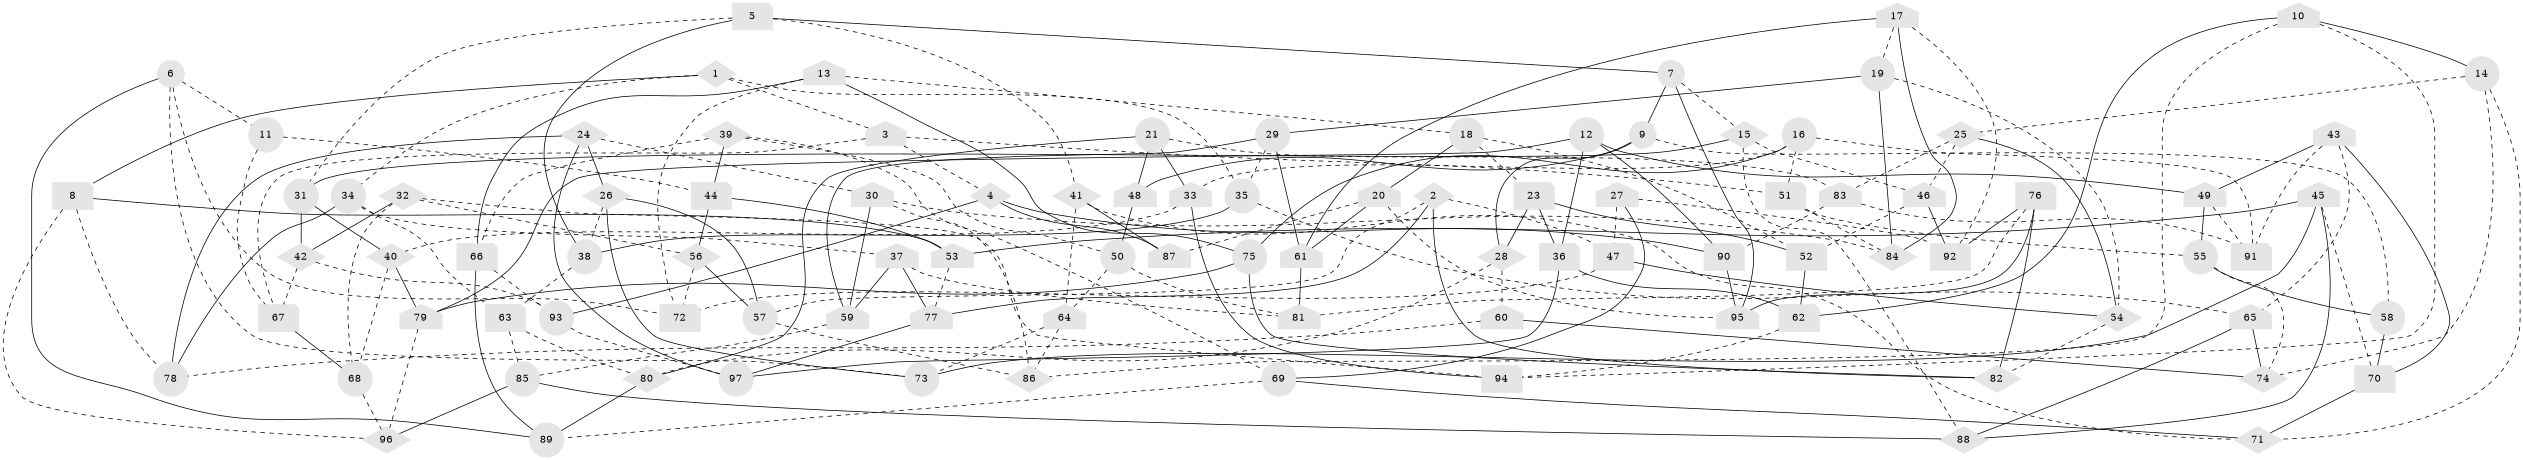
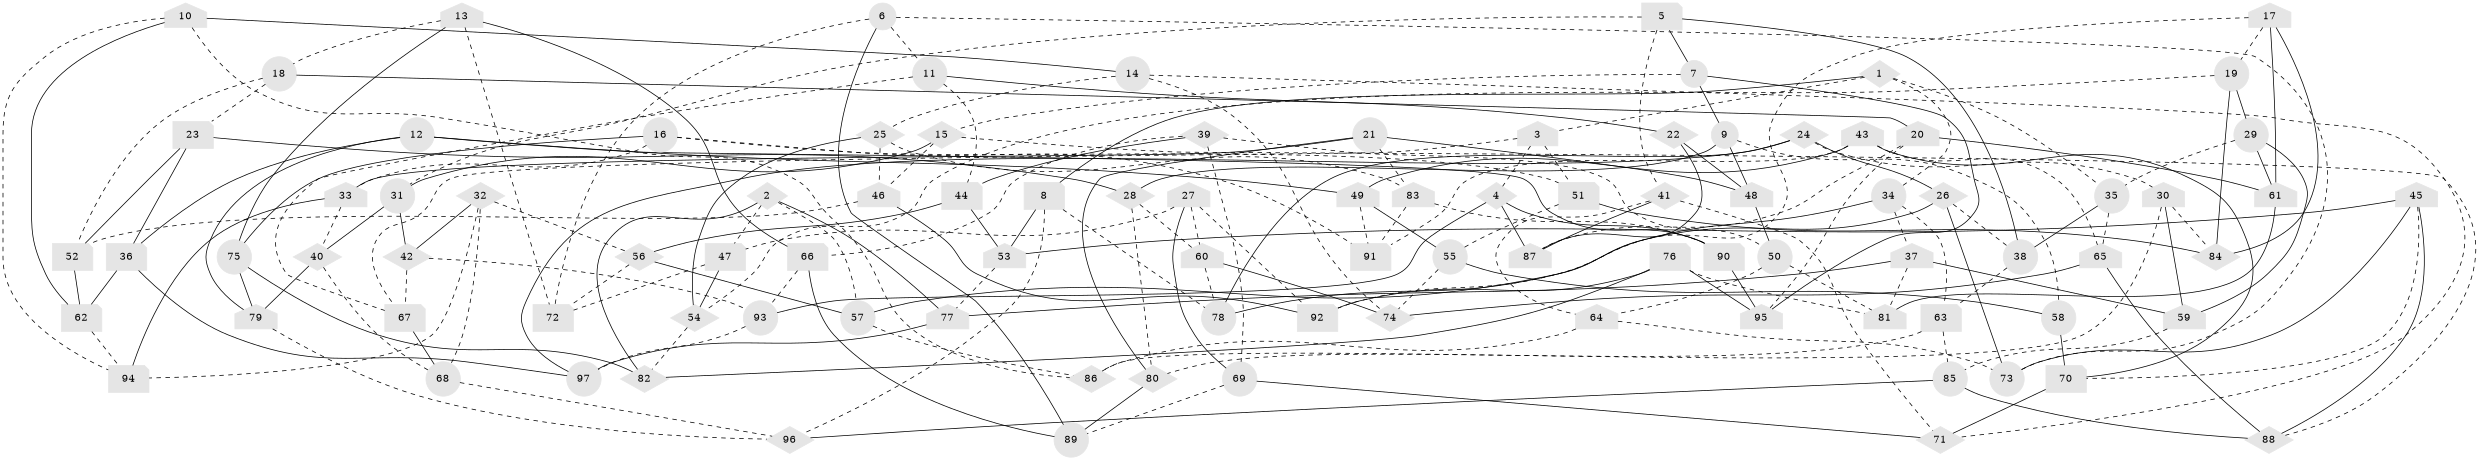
node "22": added
edge "27" -- "60": added
edge "51" -- "84": style dashed -> solid
